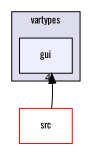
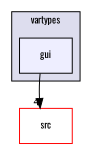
edge "src" -> "gui": reversed
